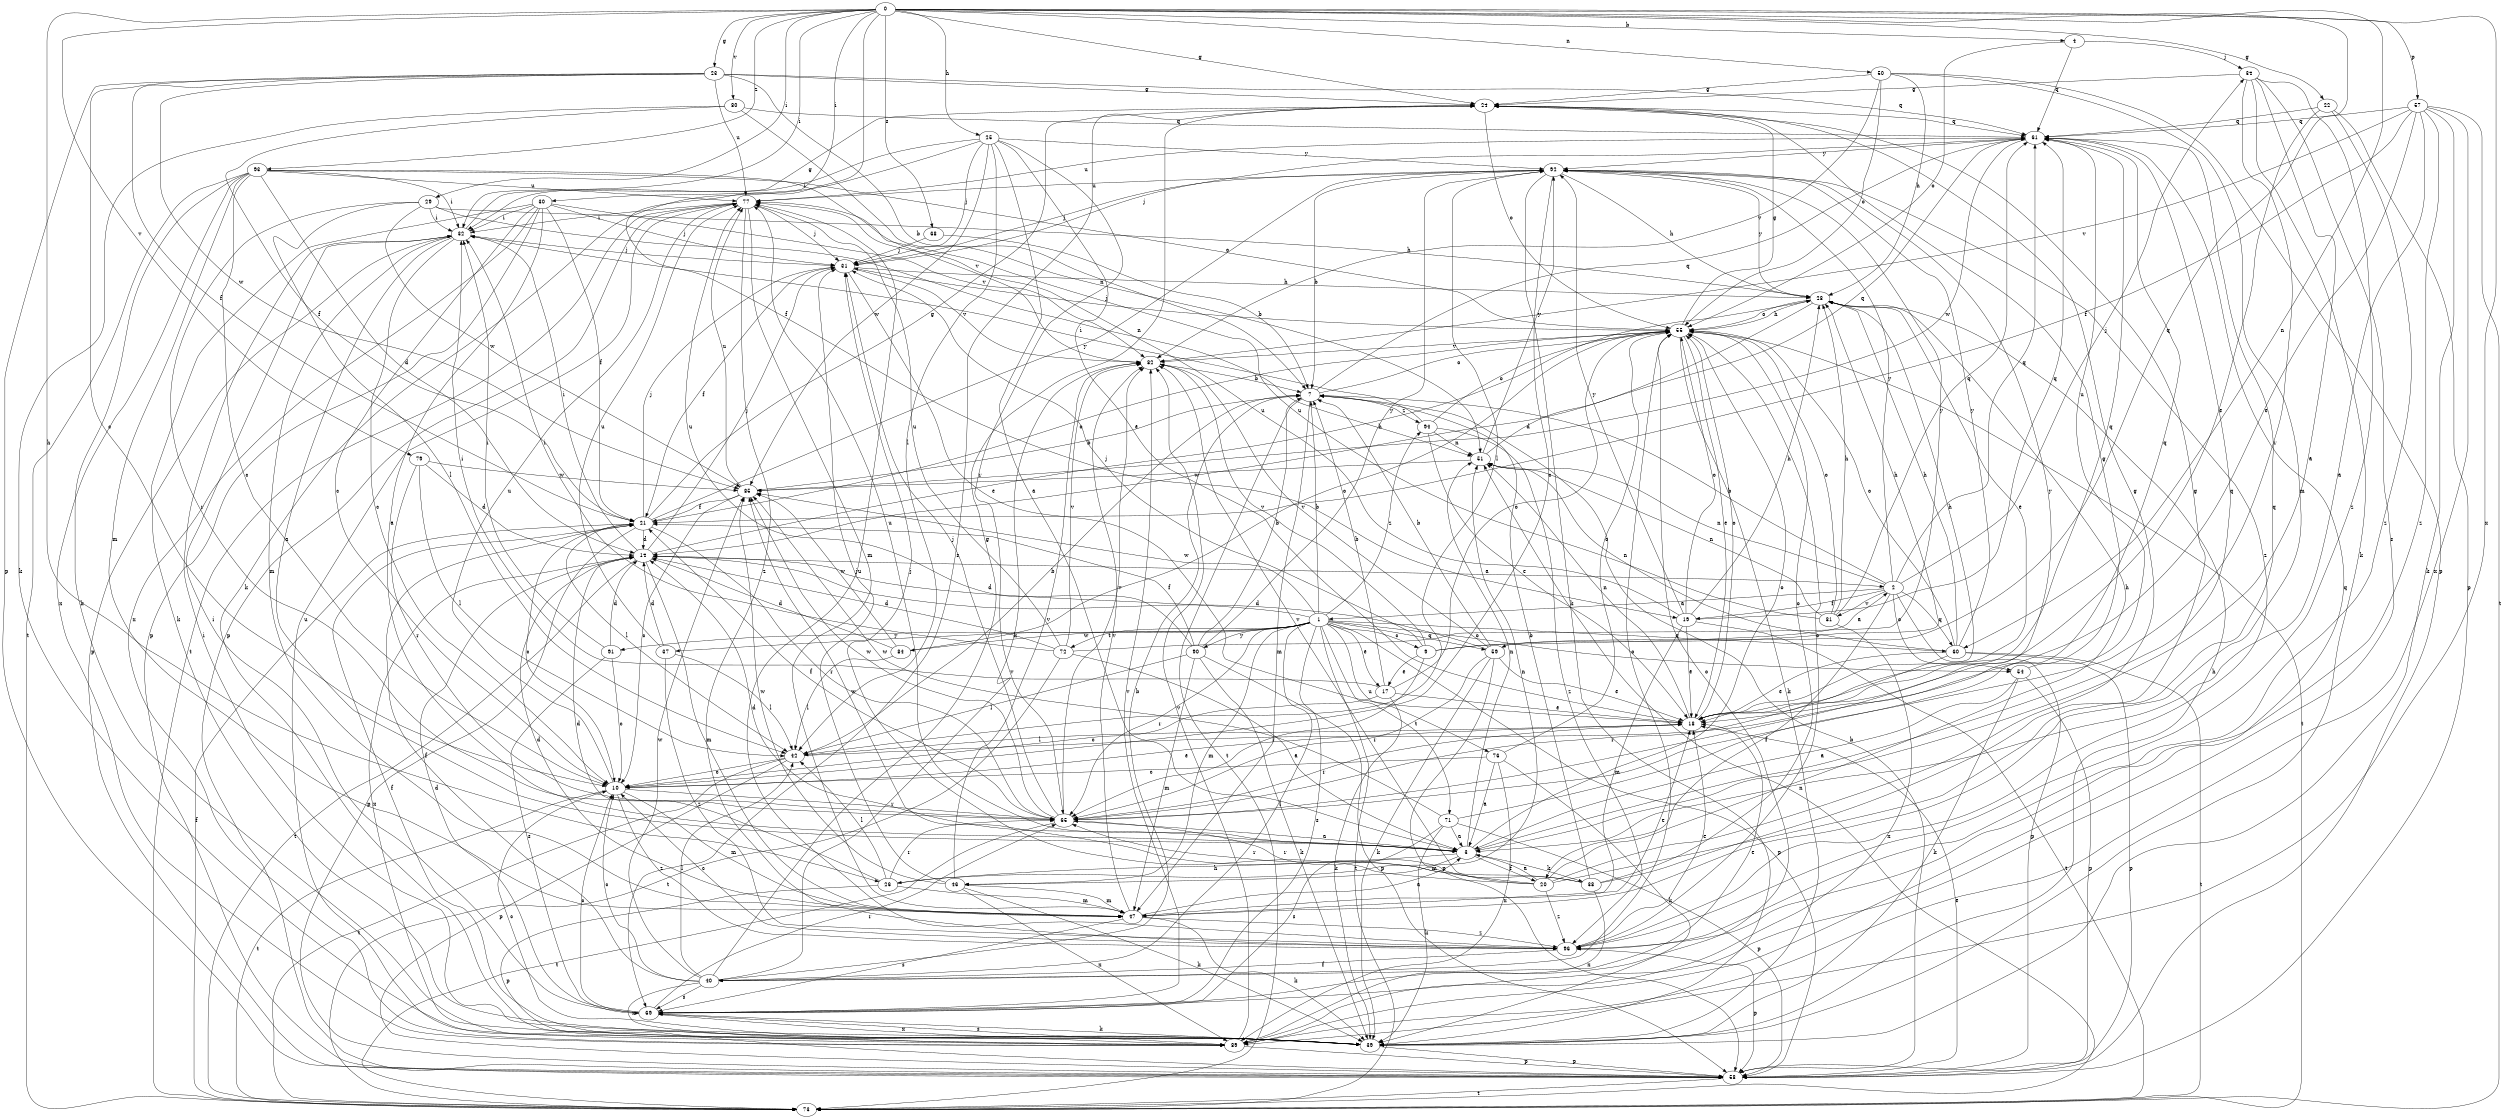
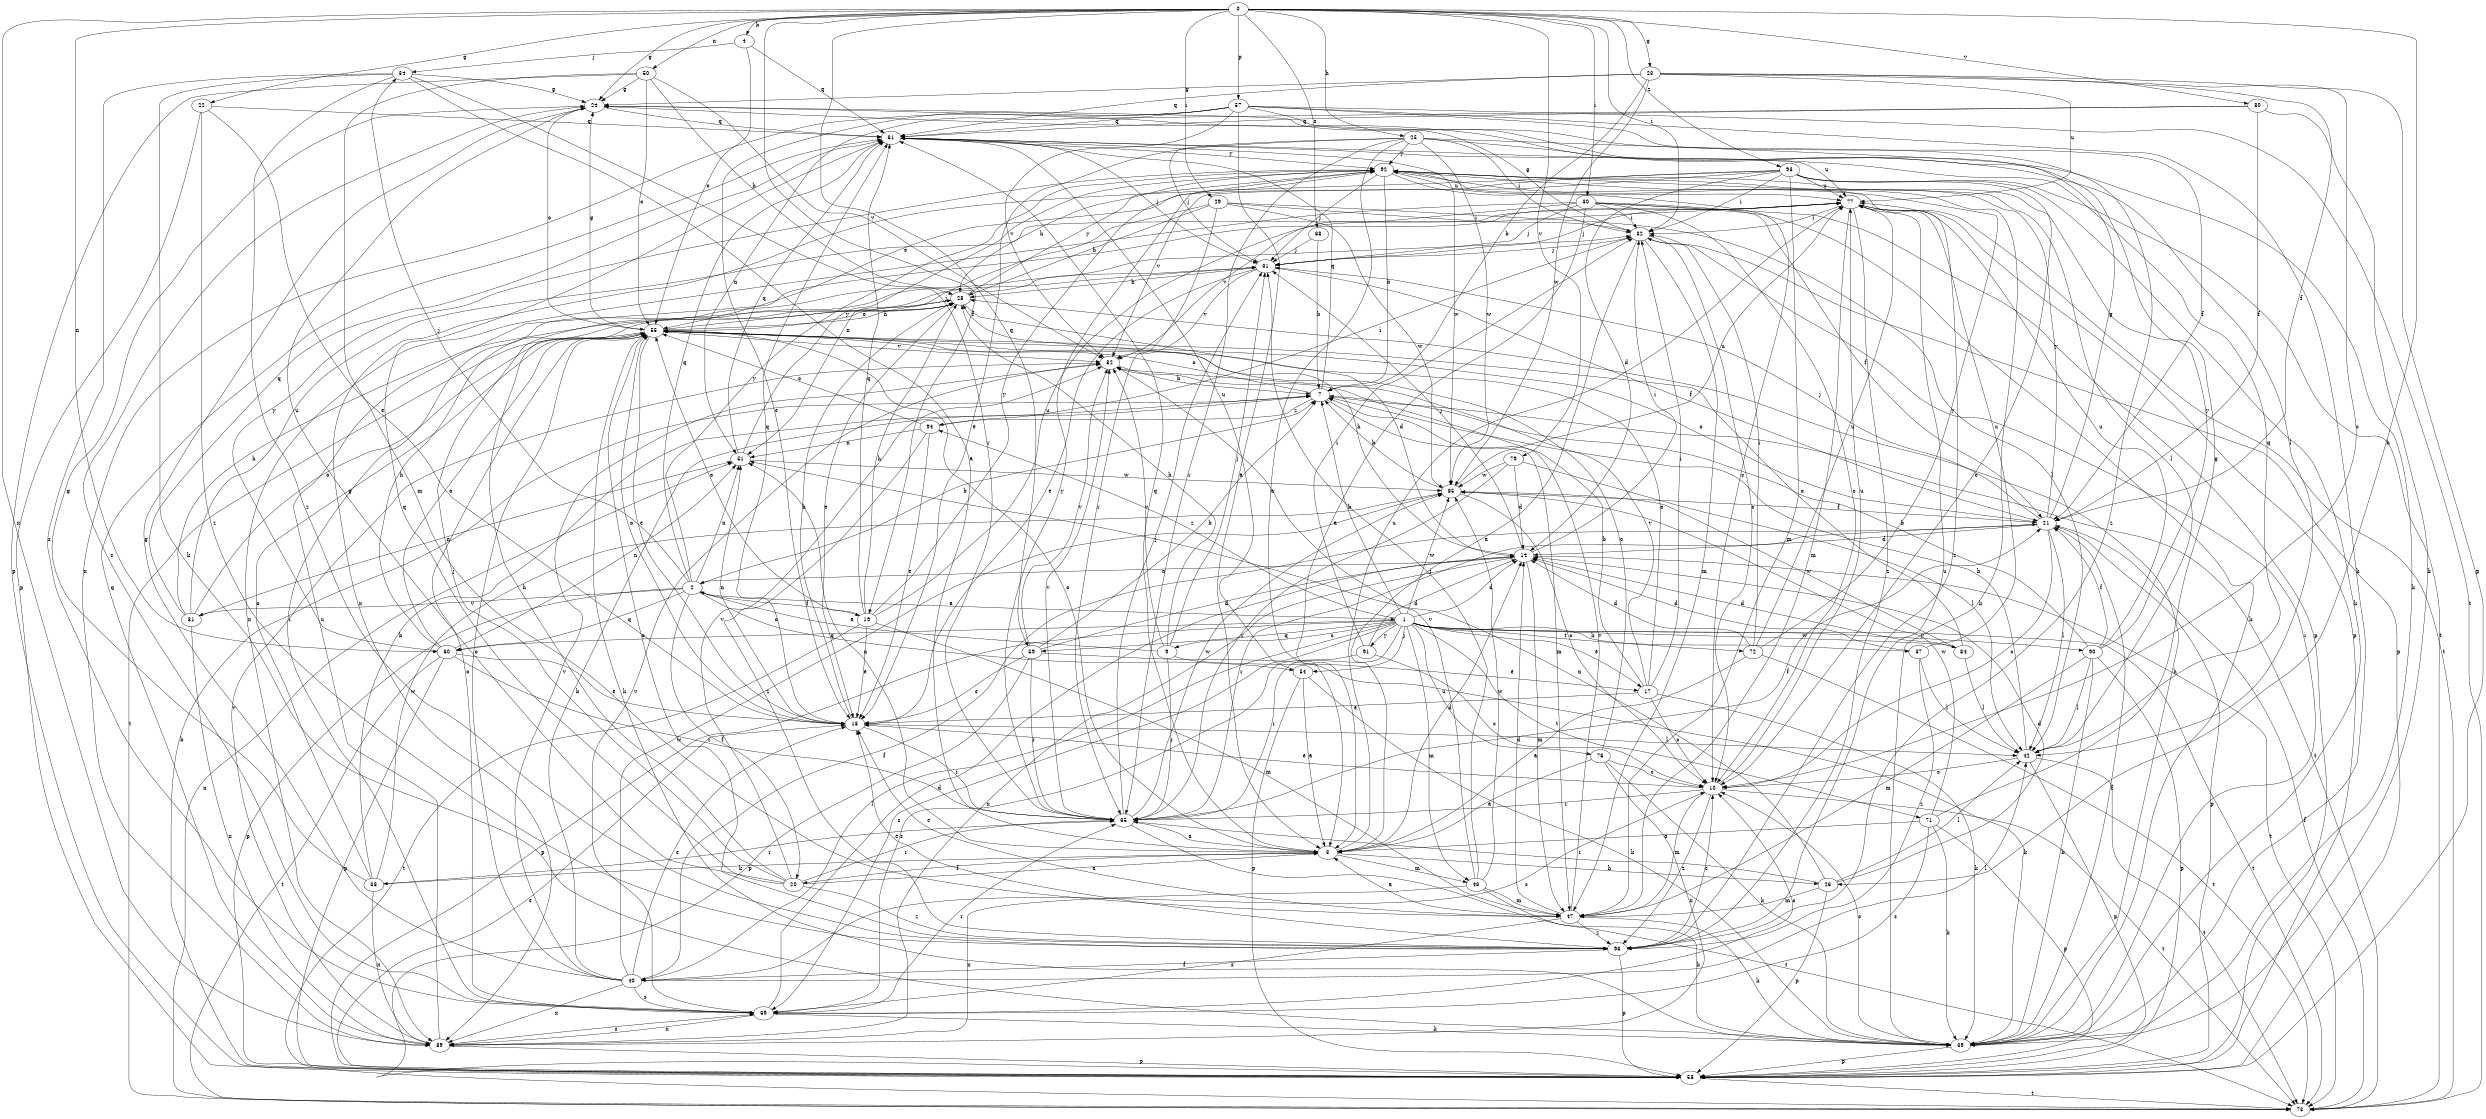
edge "72" -> "82": now "17" -> "82"
edge "1" -> "54": label "o" -> "j"
